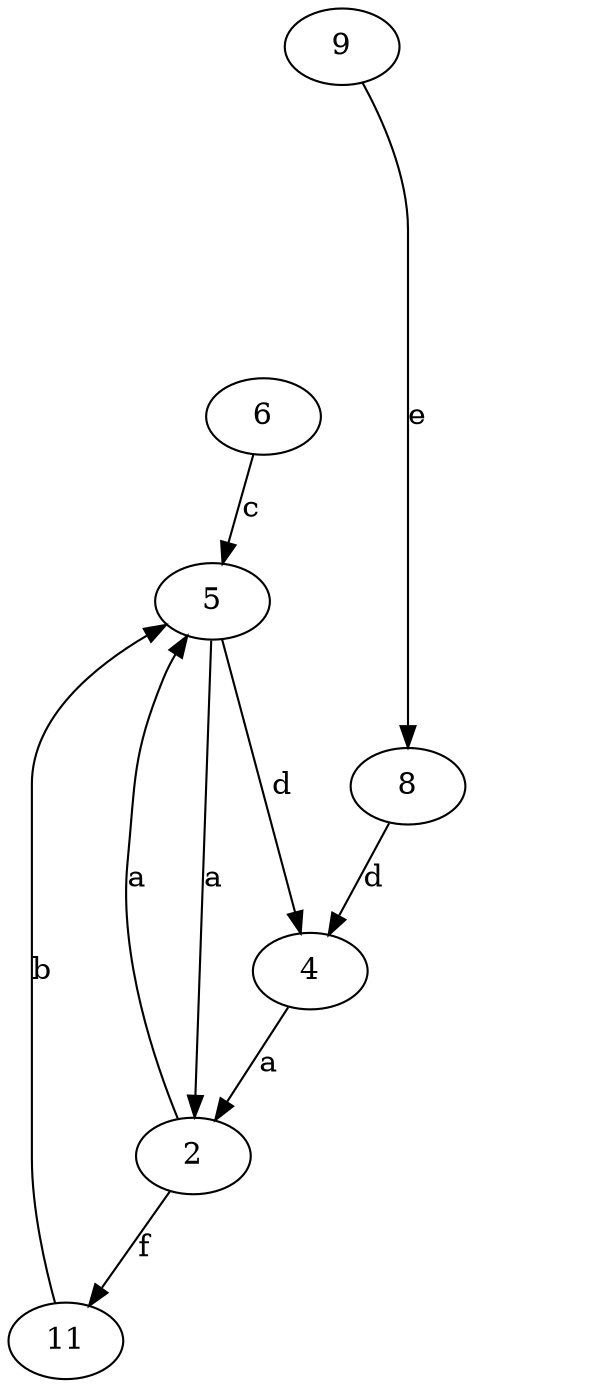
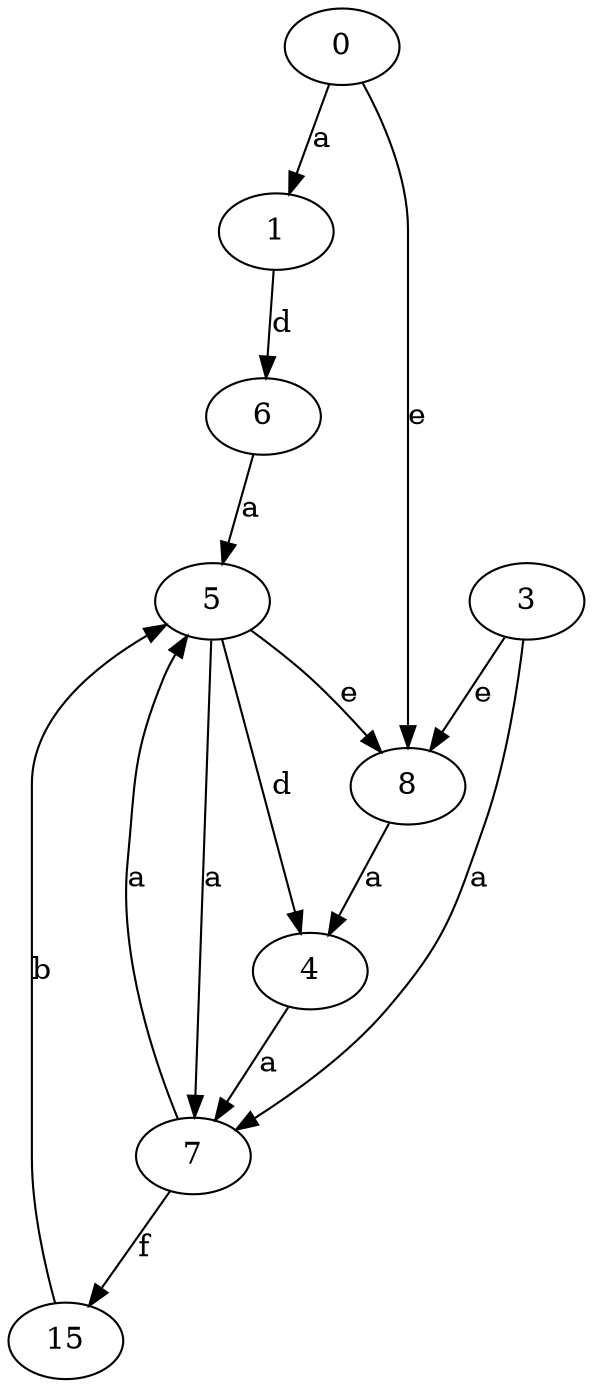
node "9": label "9" -> "0"
node "1": added
edge "6" -> "5": label "c" -> "a"
node "3": added
edge "5" -> "8": added, label "e"
edge "8" -> "4": label "d" -> "a"
node "2": label "2" -> "7"
node "11": label "11" -> "15"
